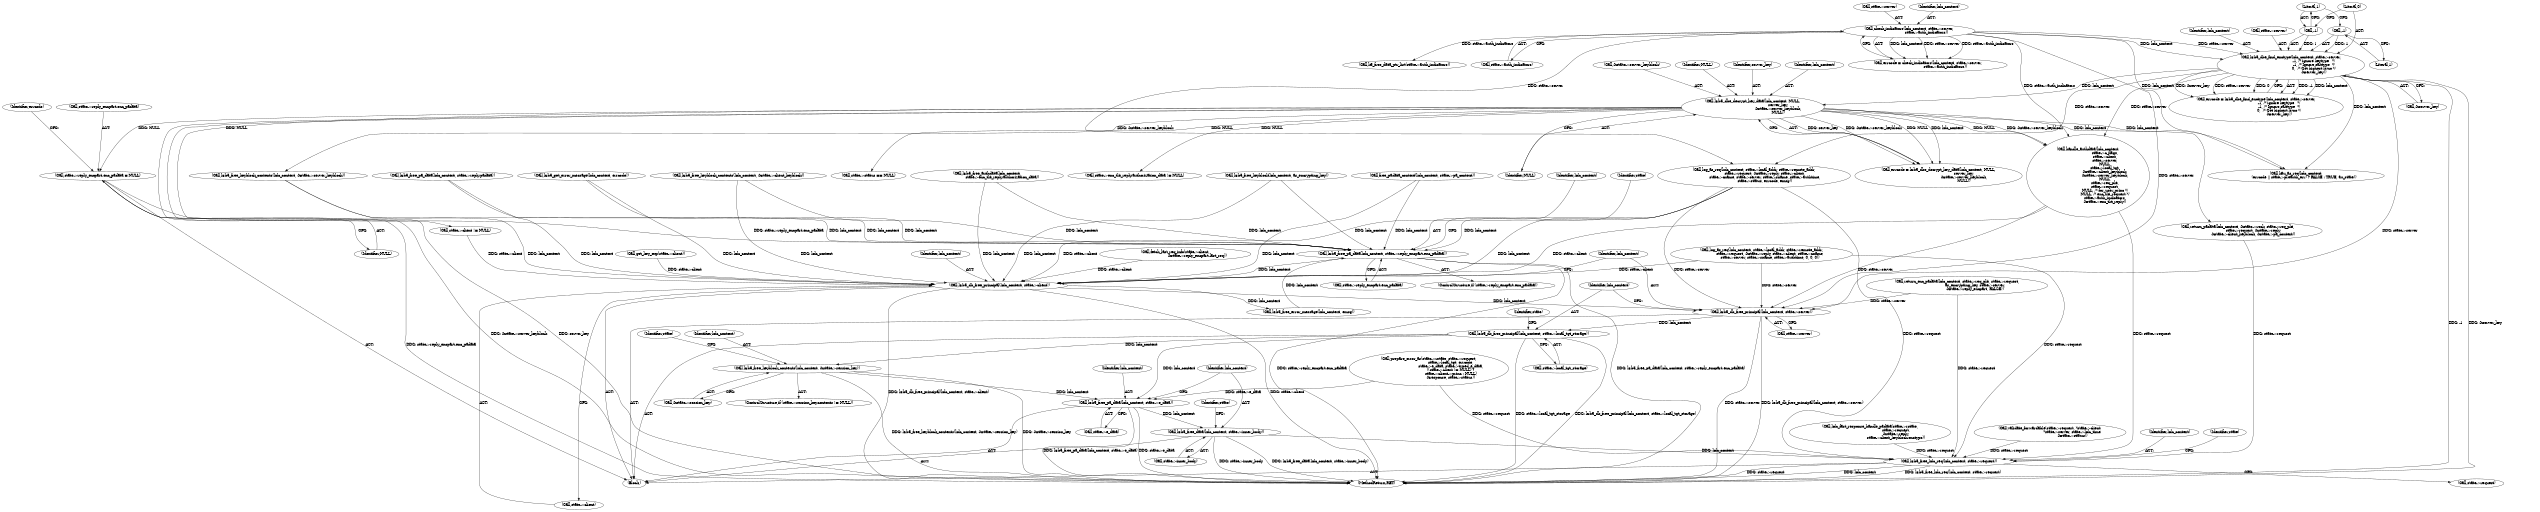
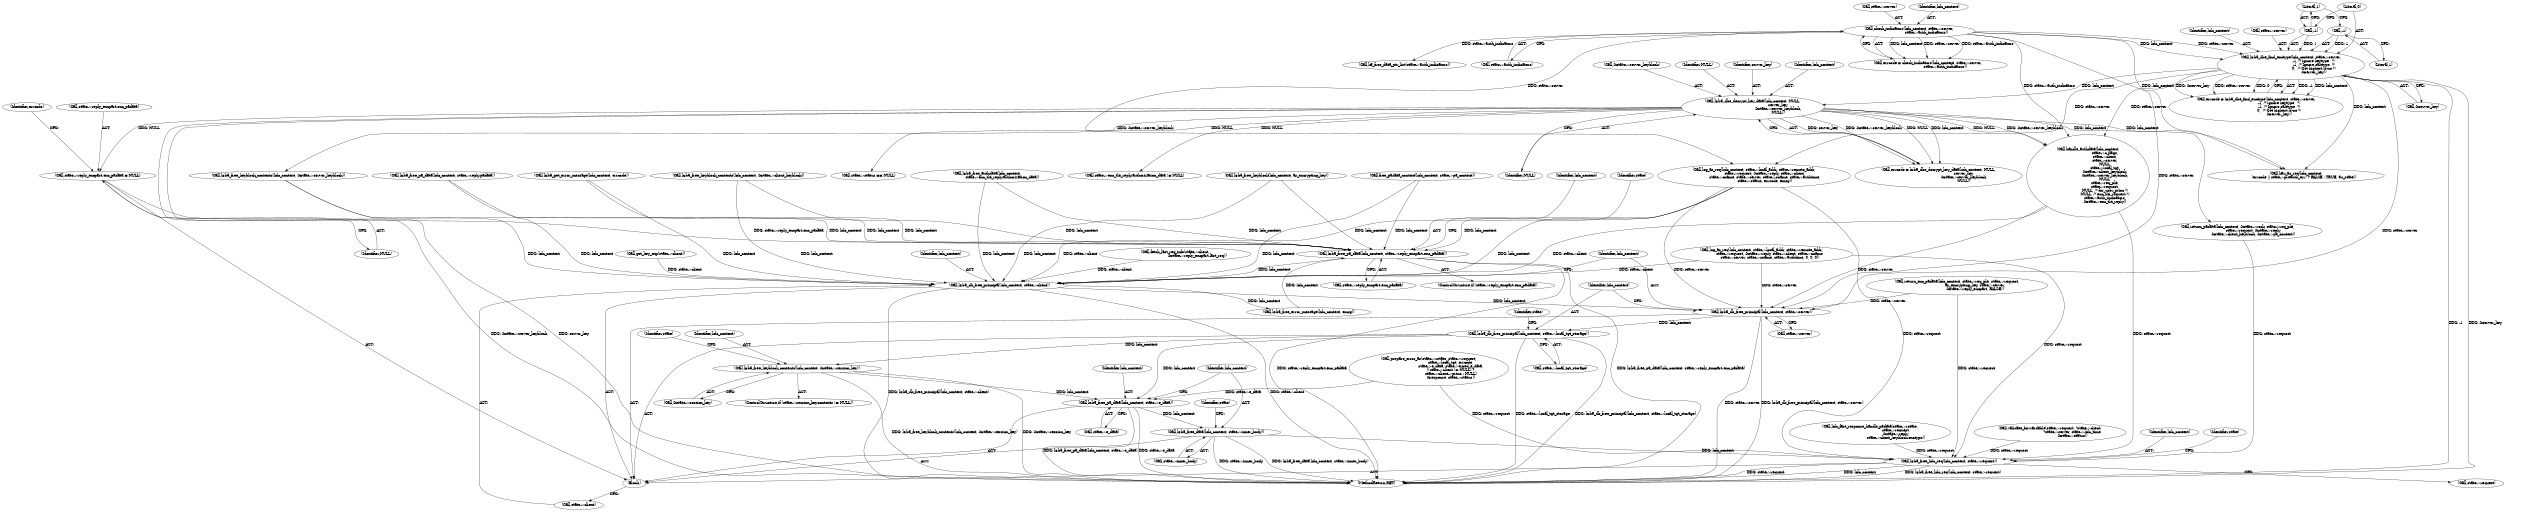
node "(Call,state->client != NULL)": removed
edge "(Call,krb5_db_free_principal(kdc_context, state->client))" -> "(Call,state->client)": now "(Block,)" -> "(Call,state->client)"
edge "(Call,state->reply_encpart.enc_padata = NULL)" -> "(MethodReturn,RET)": removed, label "DDG: state->reply_encpart.enc_padata"
